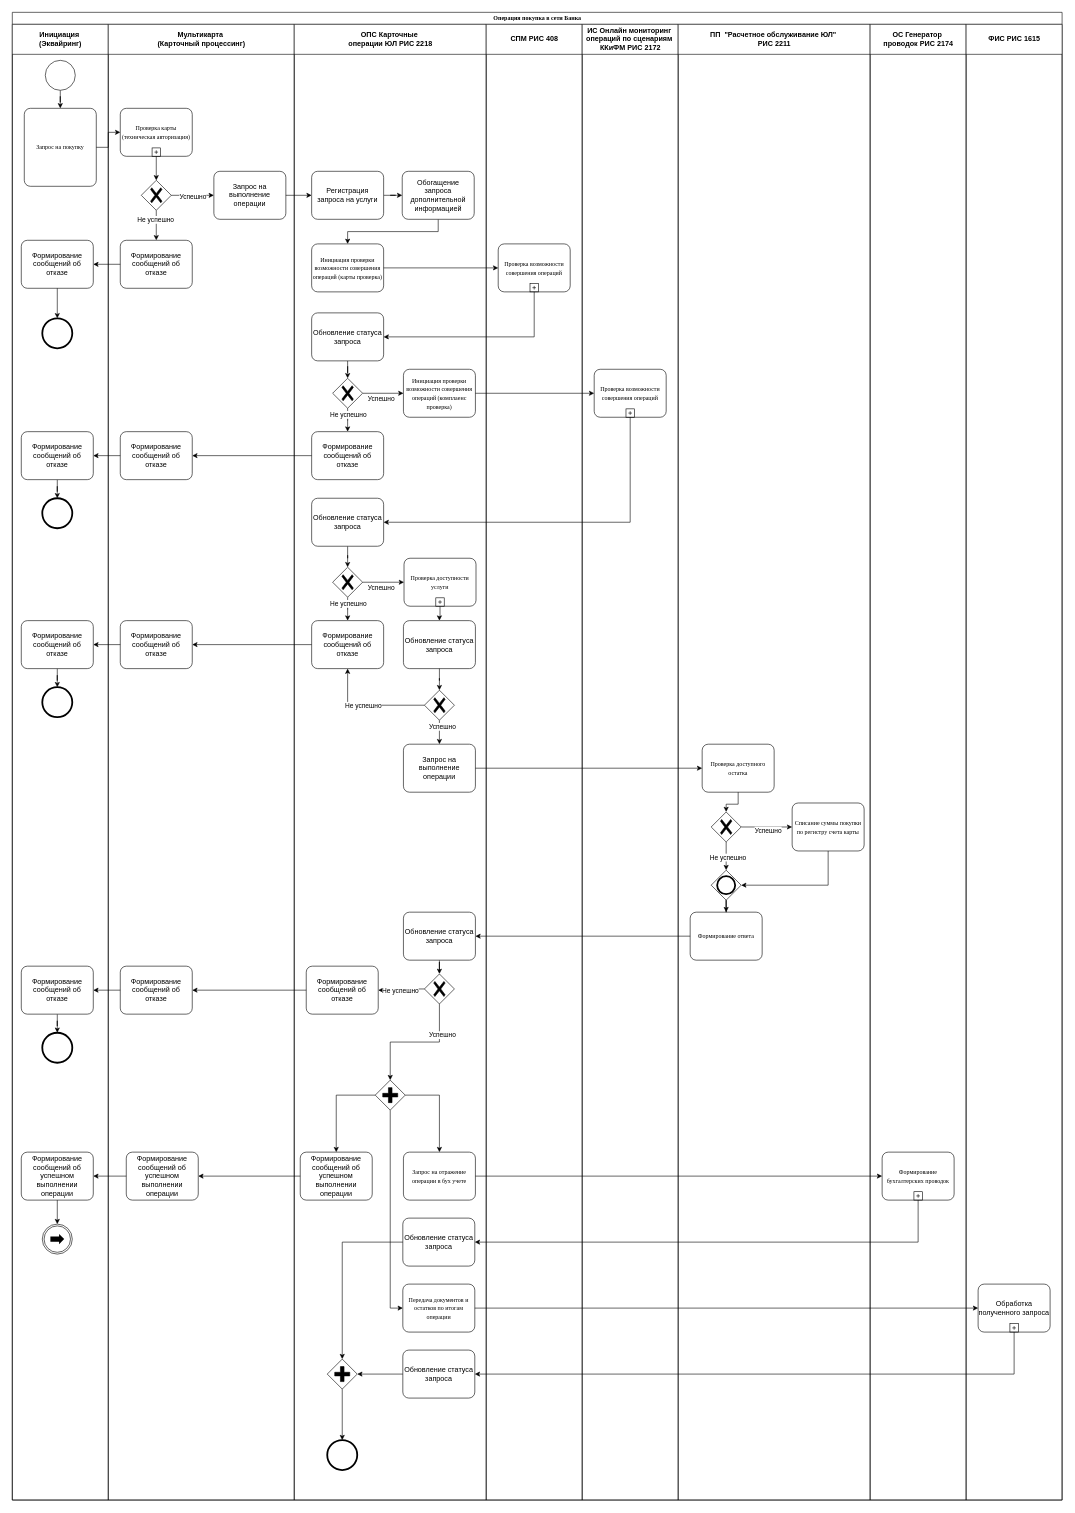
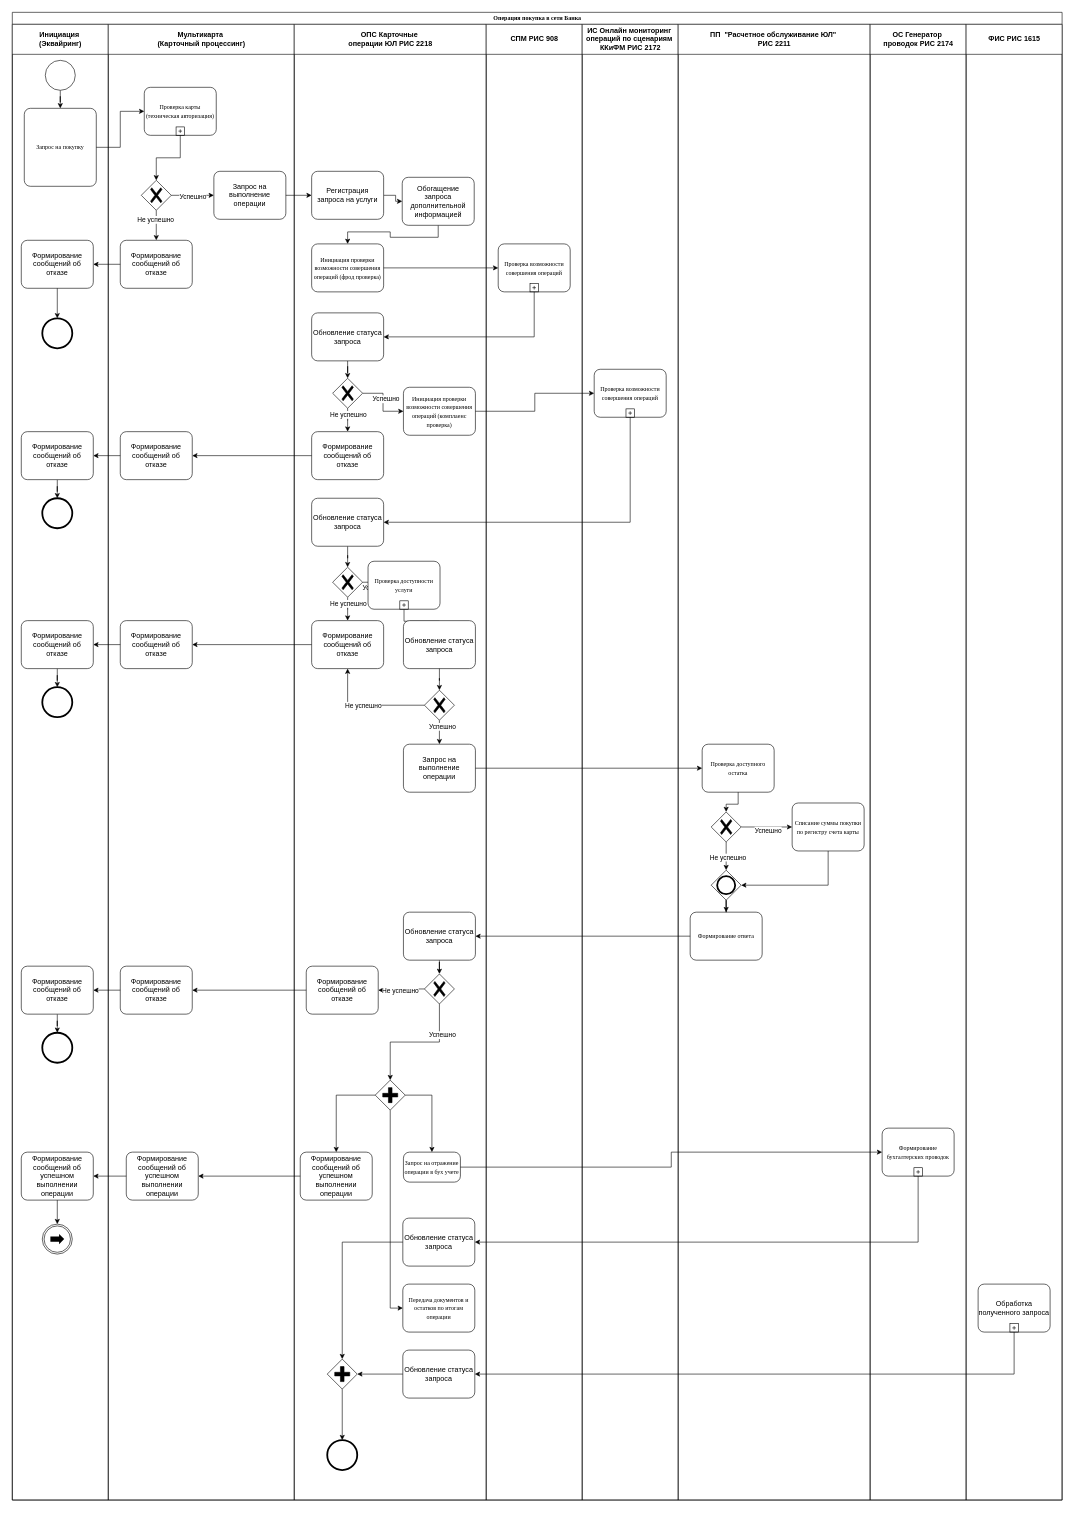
node "СПМ РИС 408": label "СПМ РИС 408" -> "СПМ РИС 908"
node "Проверка карты (техническая авторизация)": moved (156, 132) -> (180, 111)
node "Обогащение запроса дополнительной информацией": moved (438, 195) -> (438, 201)
node "Инициация проверки возможности совершения операций (карты проверка)": label "Инициация проверки возможности совершения операций (карты проверка)" -> "Инициация проверки возможности совершения операций (фрод проверка)"
node "Инициация проверки возможности совершения операций (комплаенс проверка)": moved (440, 393) -> (440, 411)
node "Проверка доступности услуги": moved (440, 582) -> (404, 585)
node "Запрос на отражение операции в бух учете": size 72x48 -> 57x30
node "Формирование бухгалтерских проводок": moved (918, 1176) -> (918, 1152)
edge "Передача документов и остатков по итогам операции" -> "Обработка полученного запроса": removed
